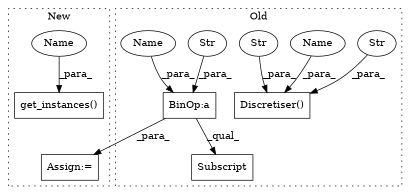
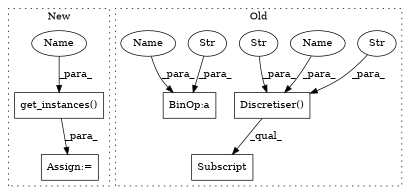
edge "BinOp:a" -> "Subscript": now "Discretiser()" -> "Subscript"
edge "BinOp:a" -> "Assign:=": now "get_instances()" -> "Assign:="
